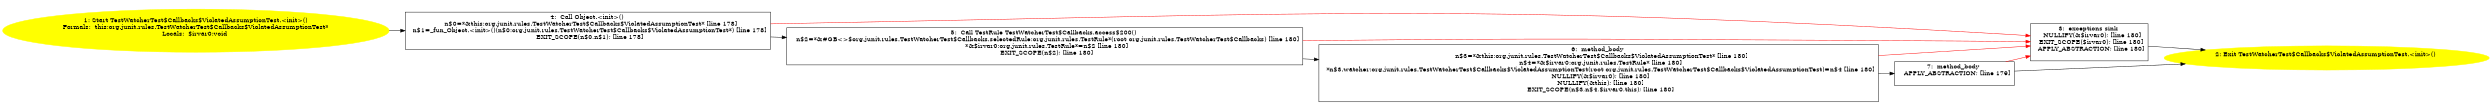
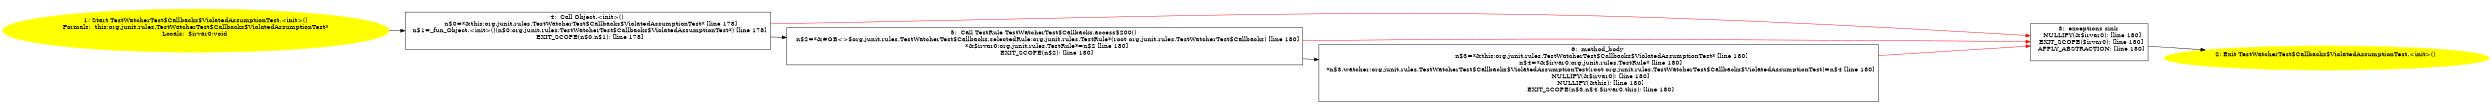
node "7:  method_body APPLY_ABSTRACTION; [line 179]": removed
